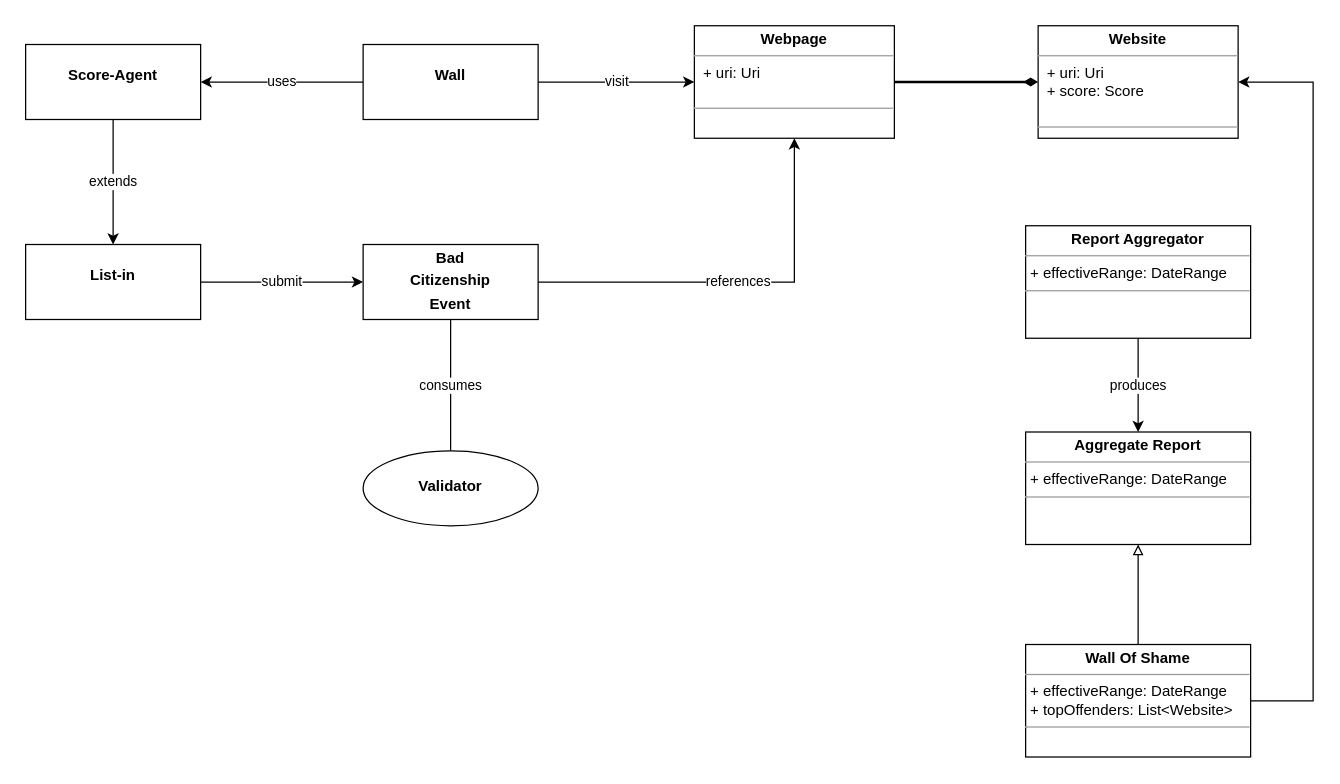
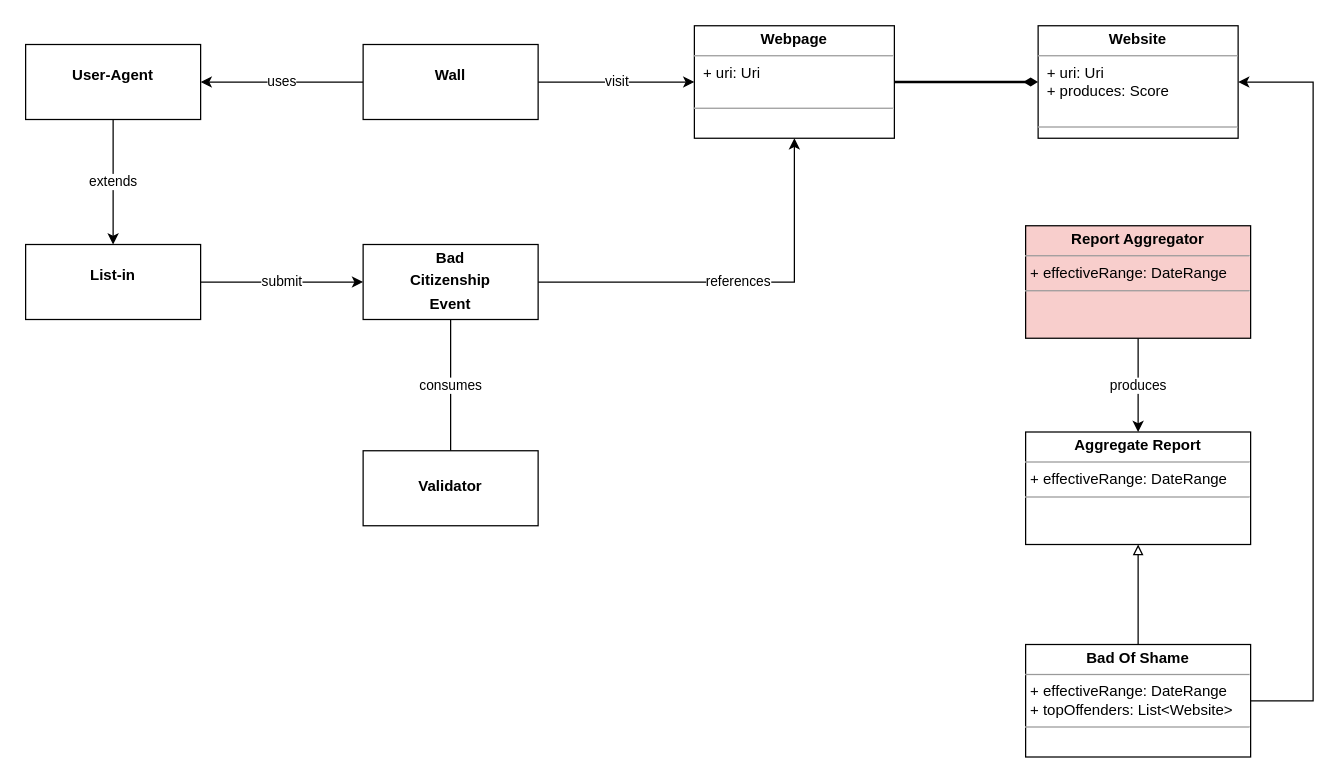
node "Score-Agent": label "Score-Agent" -> "User-Agent"
node "Website + uri: Uri + score: Score": label "Website + uri: Uri + score: Score" -> "Website + uri: Uri + produces: Score"
node "Report Aggregator + effectiveRange: DateRange": fillcolor #ffffff -> #f8cecc
node "Validator": shape ellipse -> rectangle
node "Wall Of Shame + effectiveRange: DateRange + topOffenders: List<Website>": label "Wall Of Shame + effectiveRange: DateRange + topOffenders: List<Website>" -> "Bad Of Shame + effectiveRange: DateRange + topOffenders: List<Website>"
